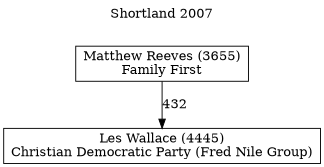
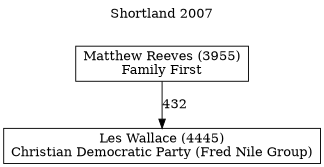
node "Matthew Reeves (3655) Family First": label "Matthew Reeves (3655) Family First" -> "Matthew Reeves (3955) Family First"
